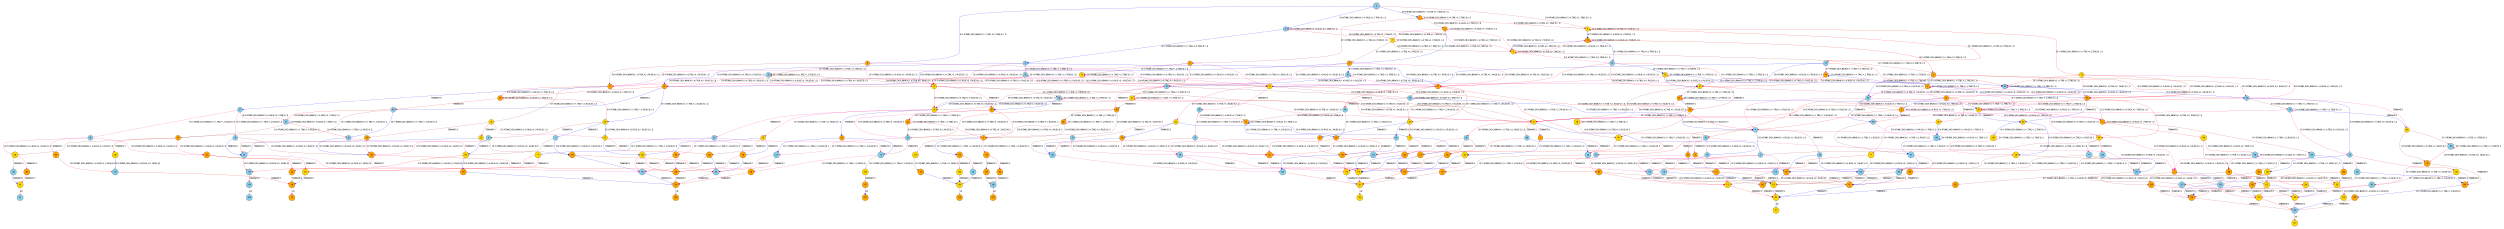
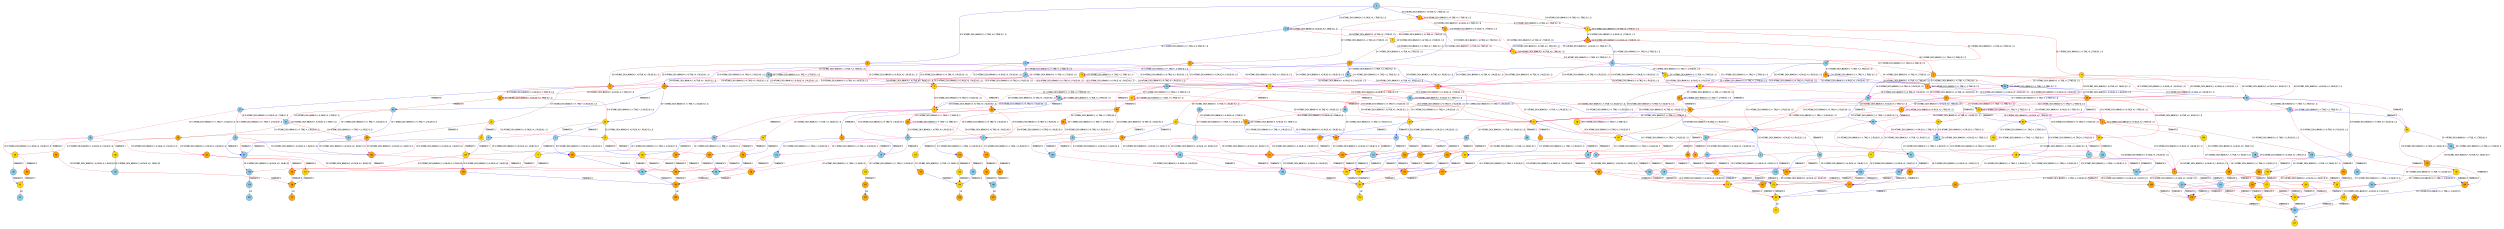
node "64": fillcolor orange -> skyblue
